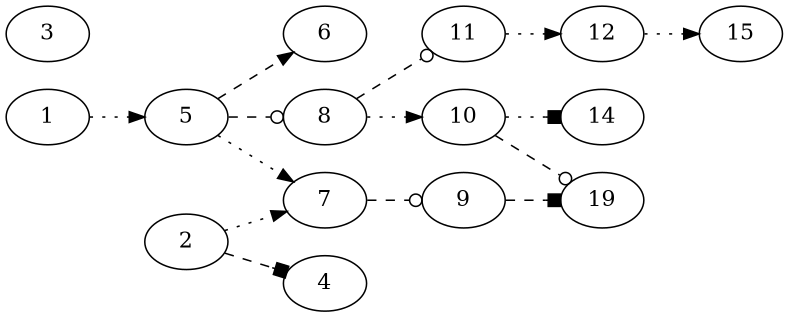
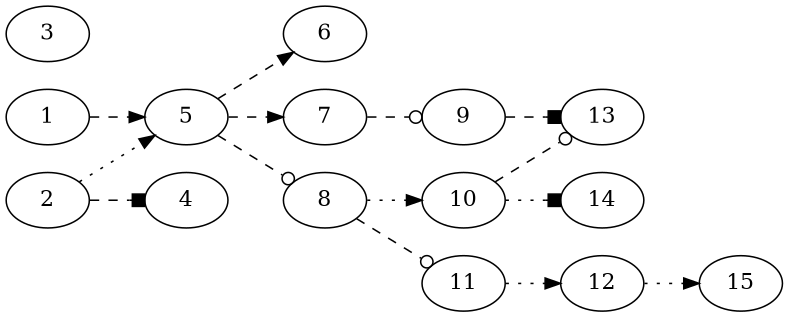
edge "1" -> "5": style dotted -> dashed
edge "5" -> "7": style dotted -> dashed
node "19": label "19" -> "13"
edge "2" -> "7": now "2" -> "5"
